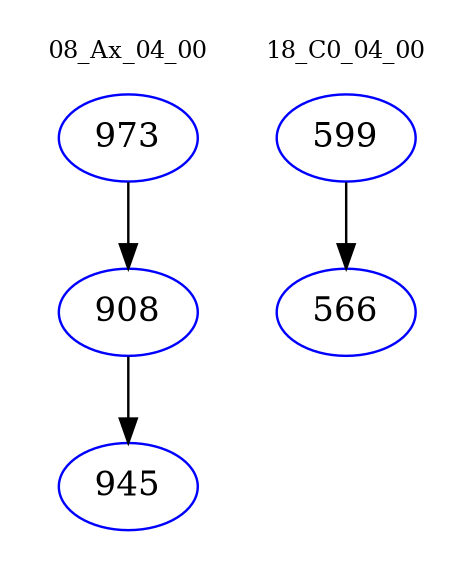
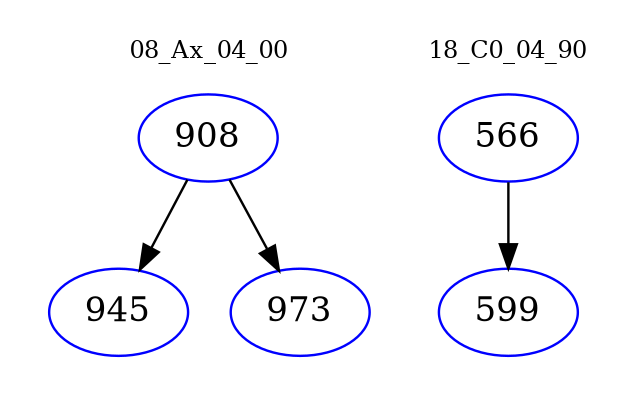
cluster "18_C0_04_00": label "18_C0_04_00" -> "18_C0_04_90"
edge "973" -> "908": reversed
edge "599" -> "566": reversed
